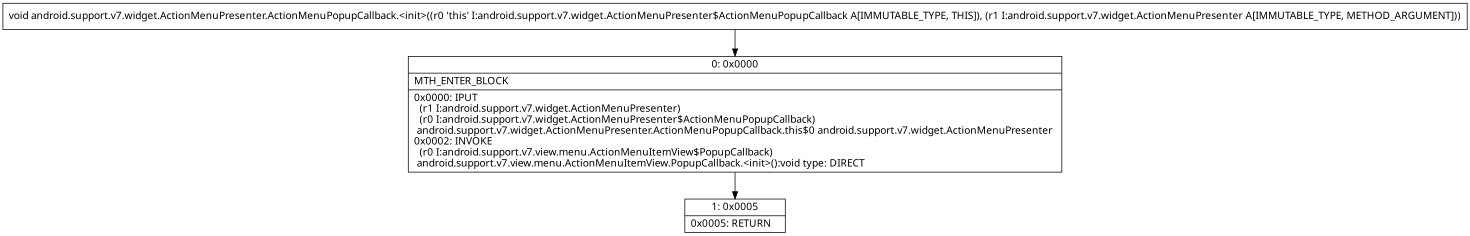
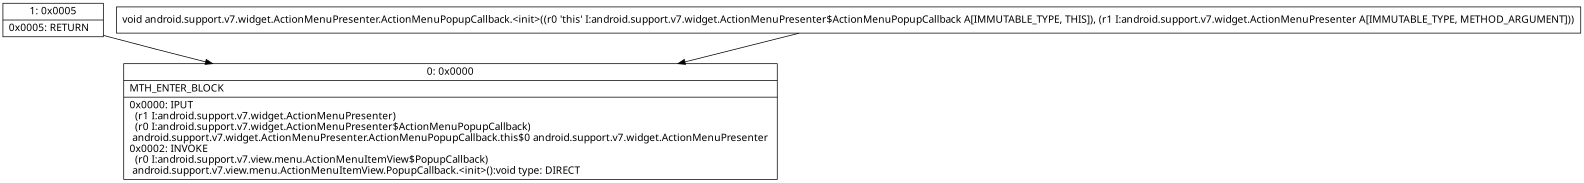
edge "0: 0x0000" -> "1: 0x0005": reversed
